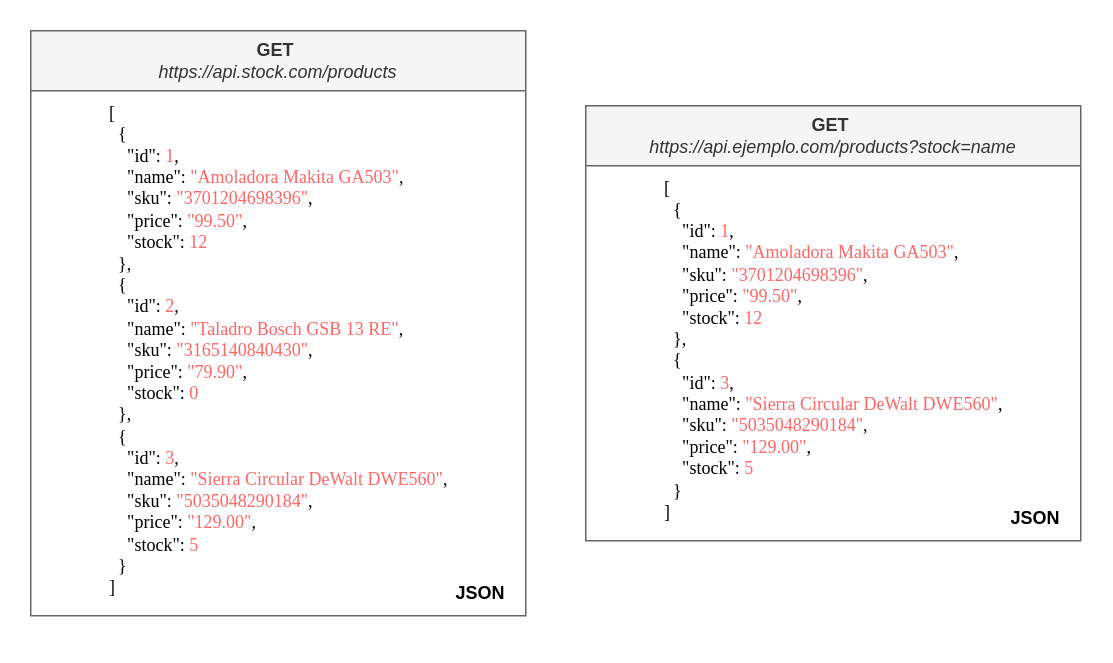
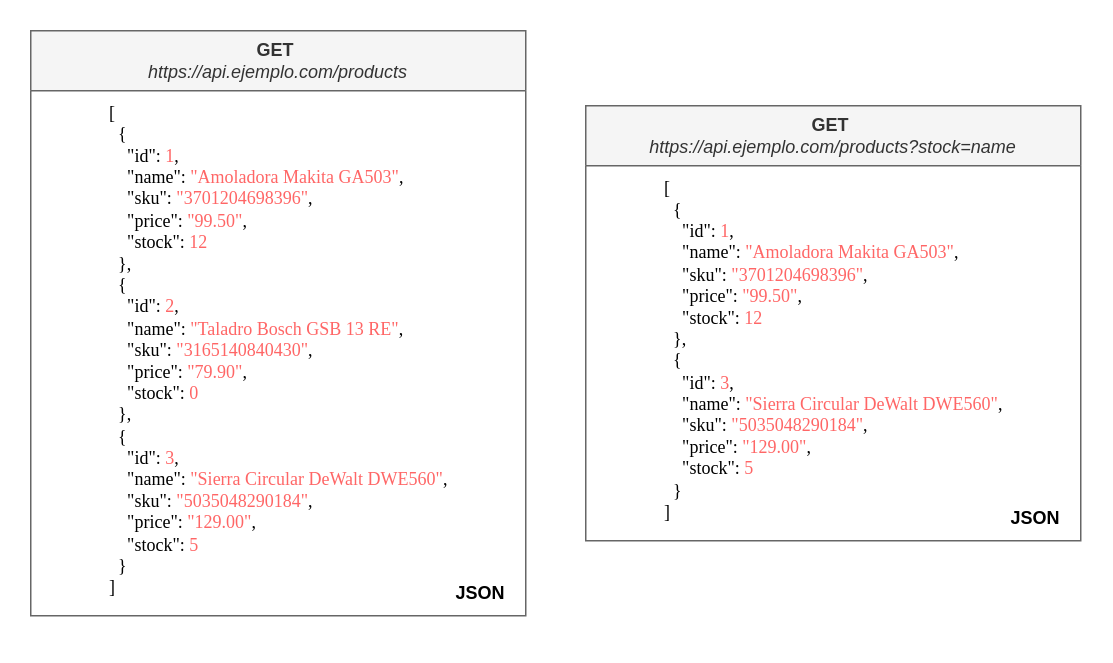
node "GET https://api.stock.com/products": label "GET https://api.stock.com/products" -> "GET https://api.ejemplo.com/products"
